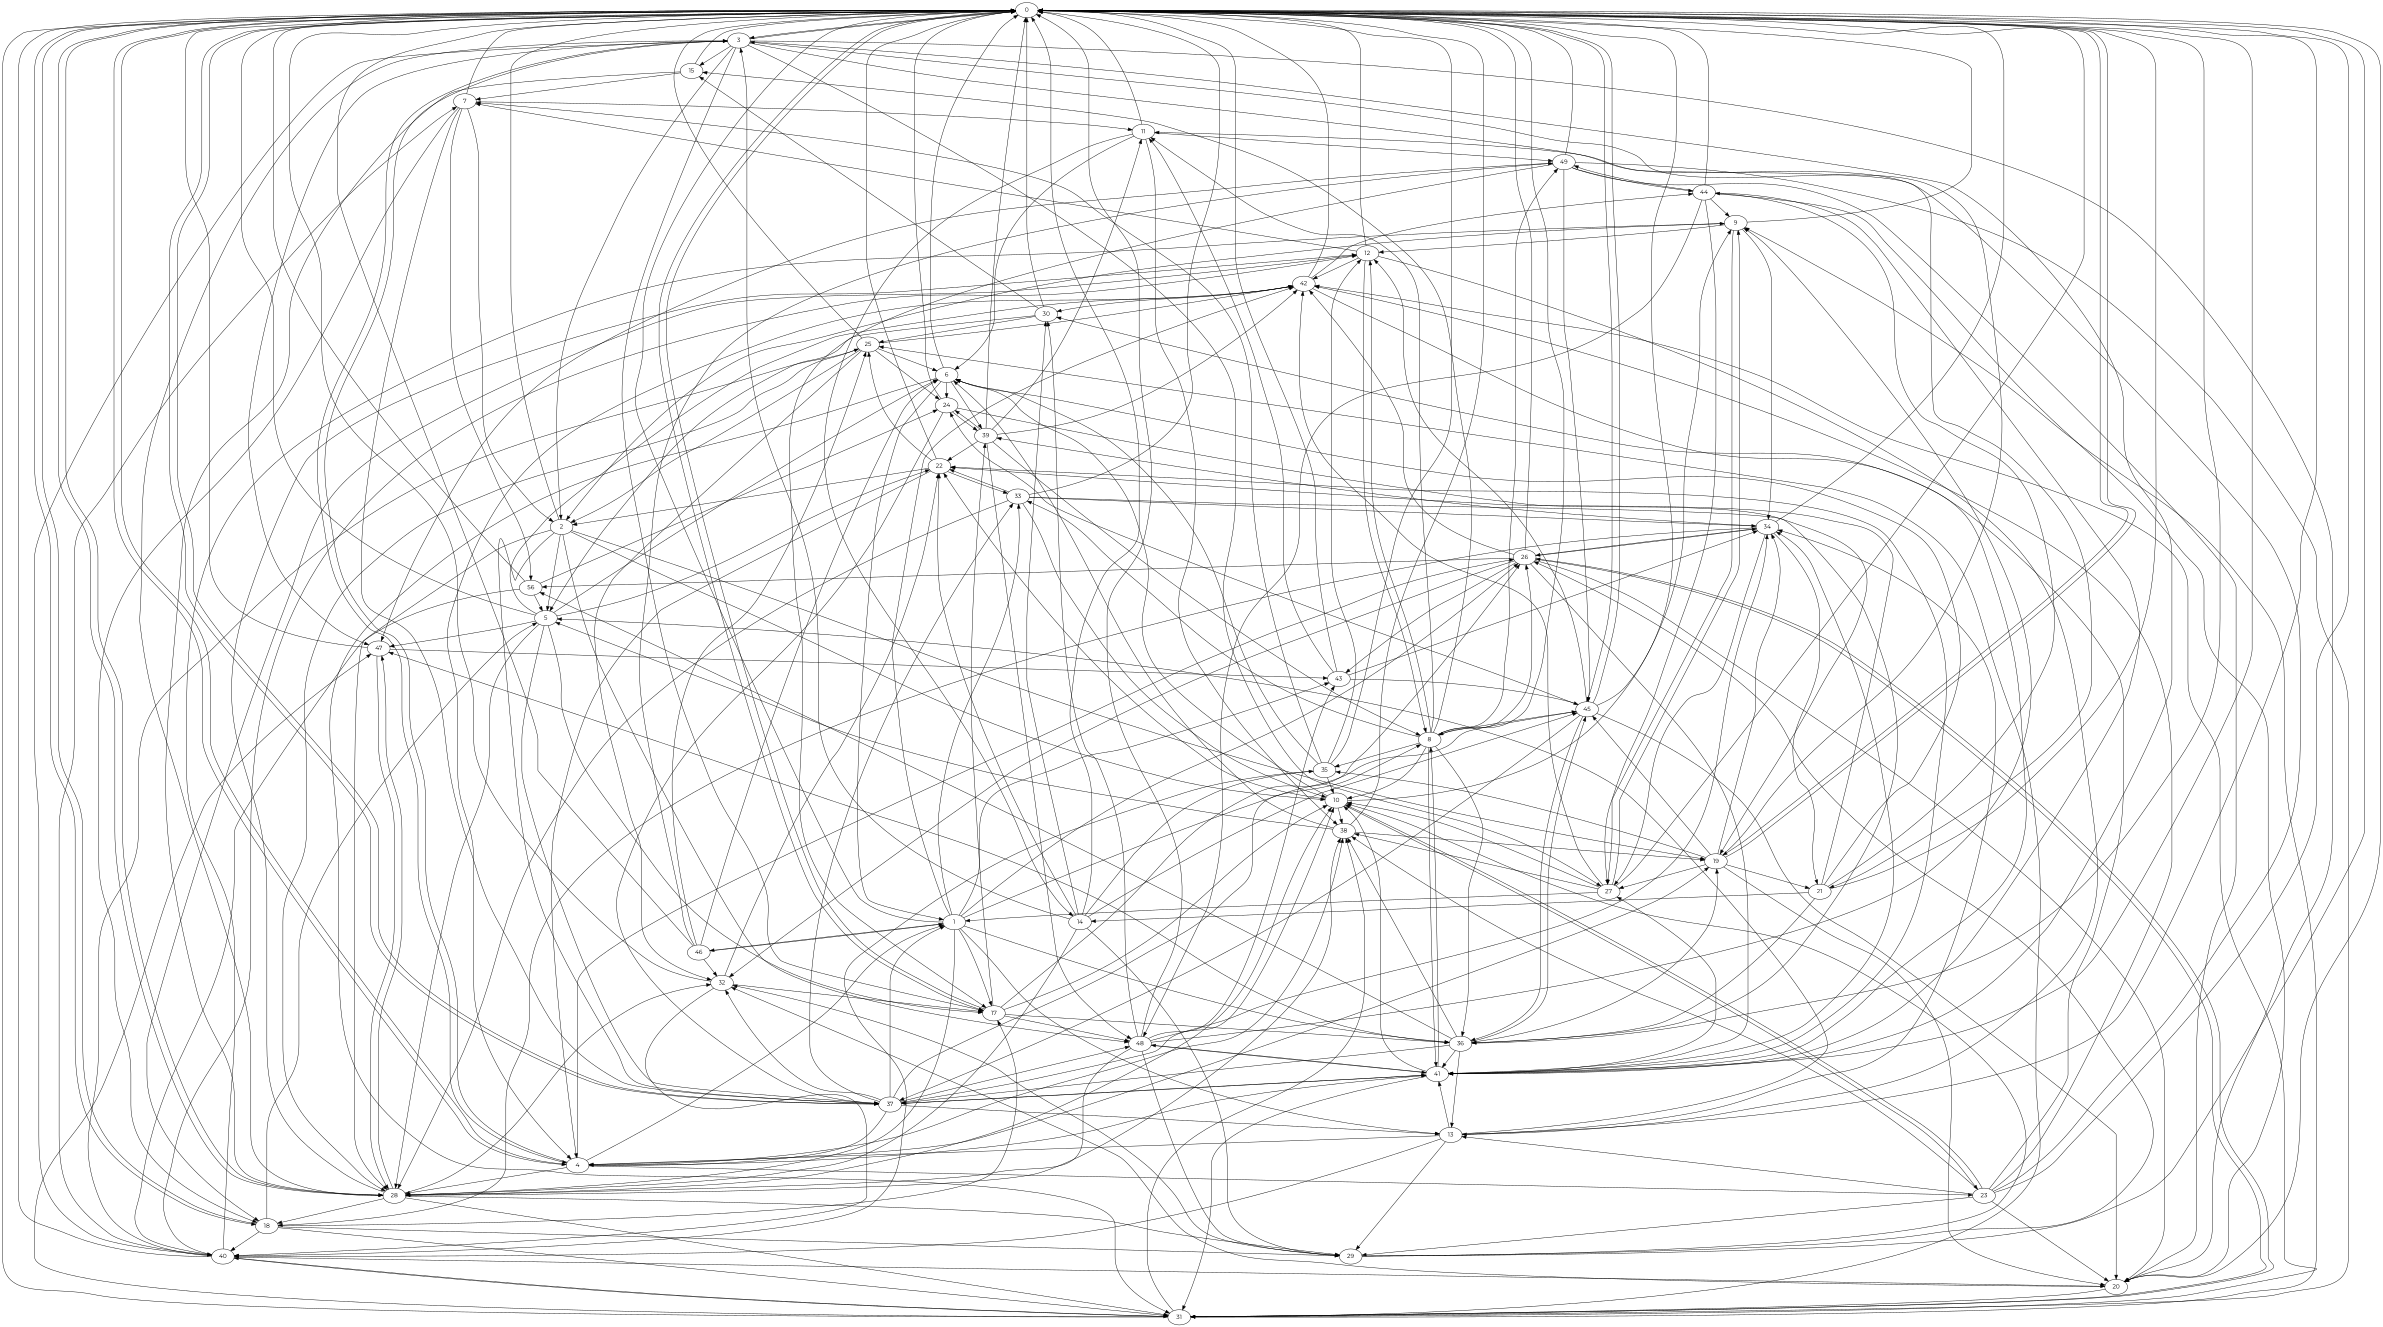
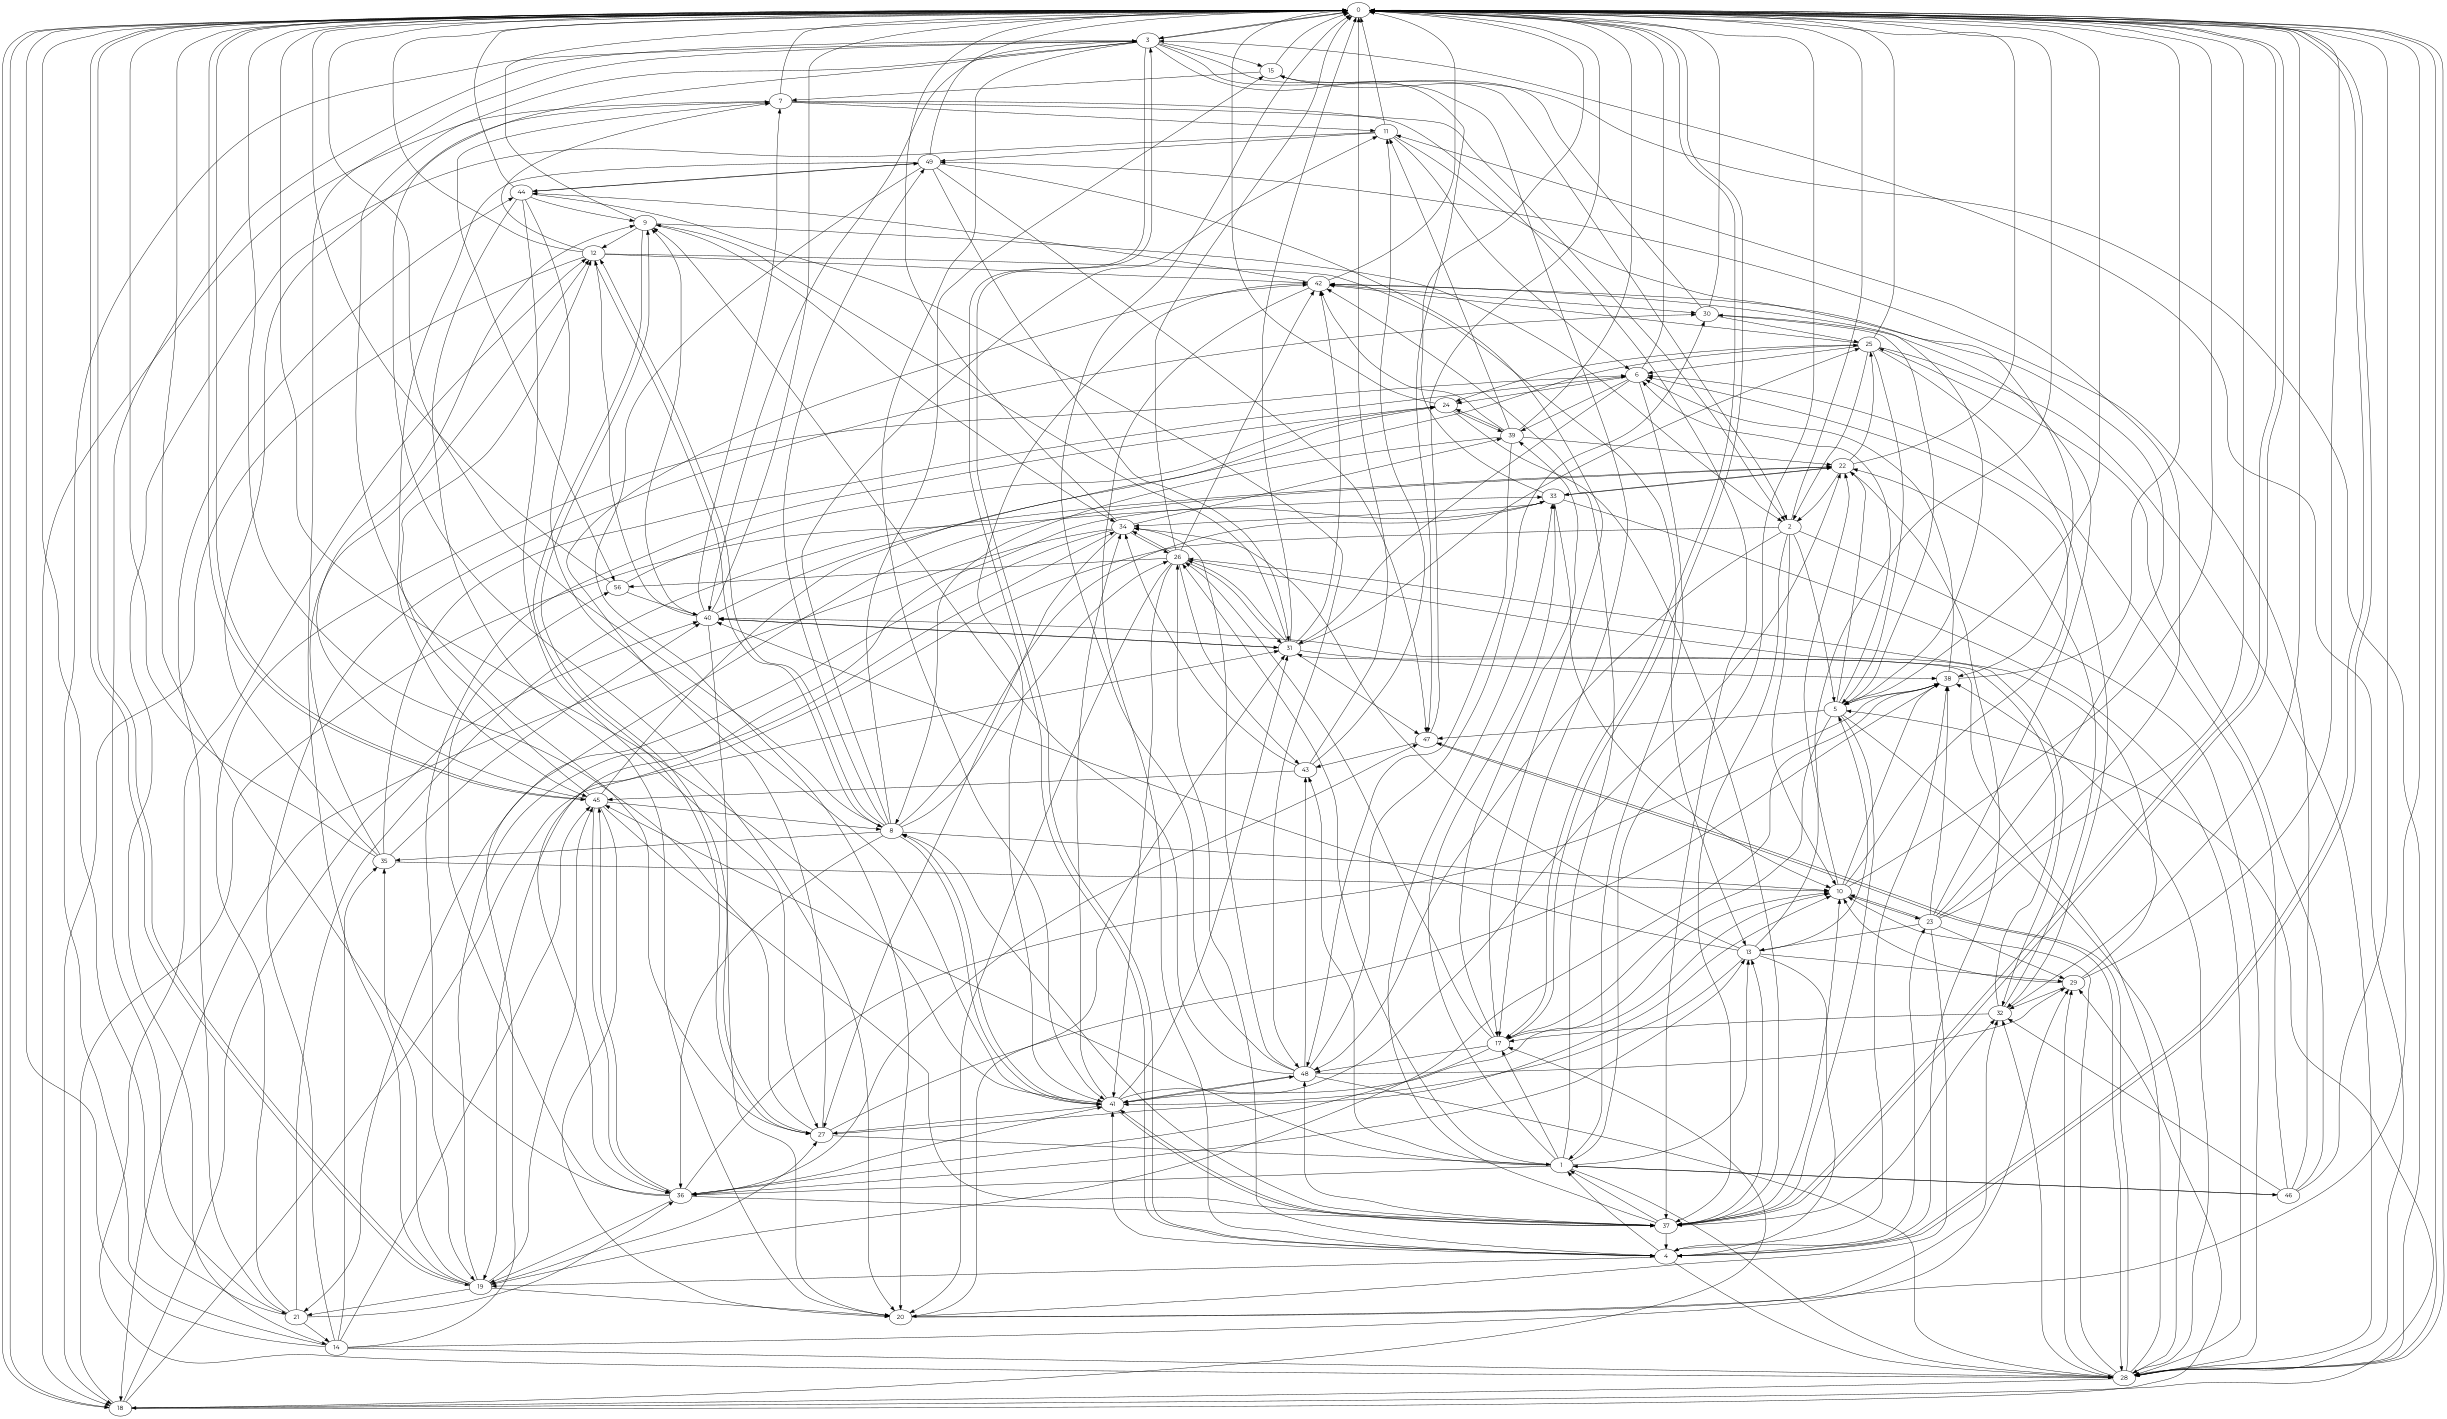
edge "56" -> "5": now "25" -> "5"
edge "18" -> "33": added
